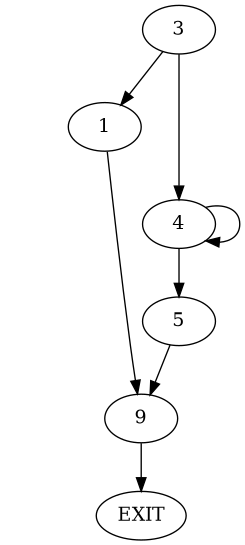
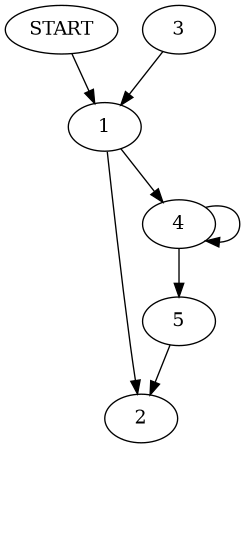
node "START": added
edge "3" -> "4": now "1" -> "4"
node "9": label "9" -> "2"
node "EXIT": removed
